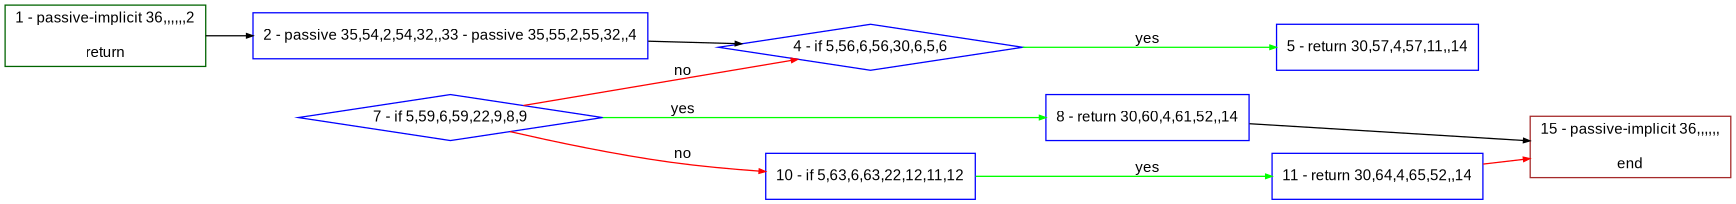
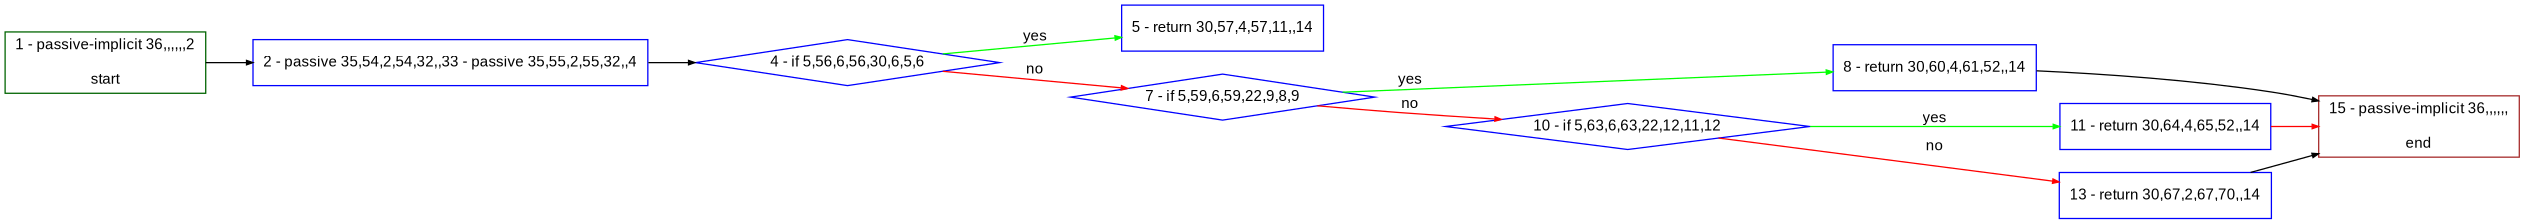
node "1 - passive-implicit 36,,,,,,2 return": label "1 - passive-implicit 36,,,,,,2 return" -> "1 - passive-implicit 36,,,,,,2 start"
edge "7 - if 5,59,6,59,22,9,8,9" -> "4 - if 5,56,6,56,30,6,5,6": reversed
node "10 - if 5,63,6,63,22,12,11,12": shape box -> diamond
node "13 - return 30,67,2,67,70,,14": added
